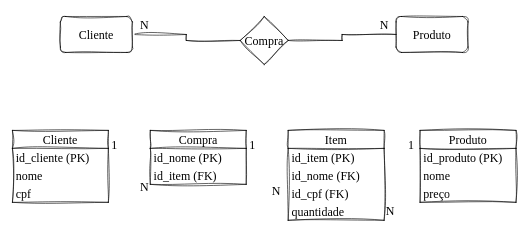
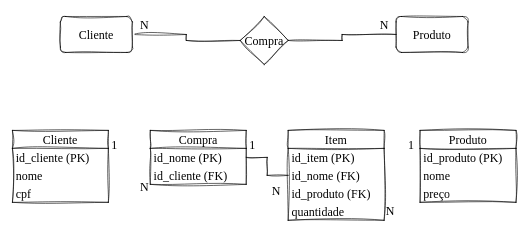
edge "id_nome (PK)" -- "id_nome (FK)": added
node "id_item (FK)": label "id_item (FK)" -> "id_cliente (FK)"
node "id_cpf (FK)": label "id_cpf (FK)" -> "id_produto (FK)"
